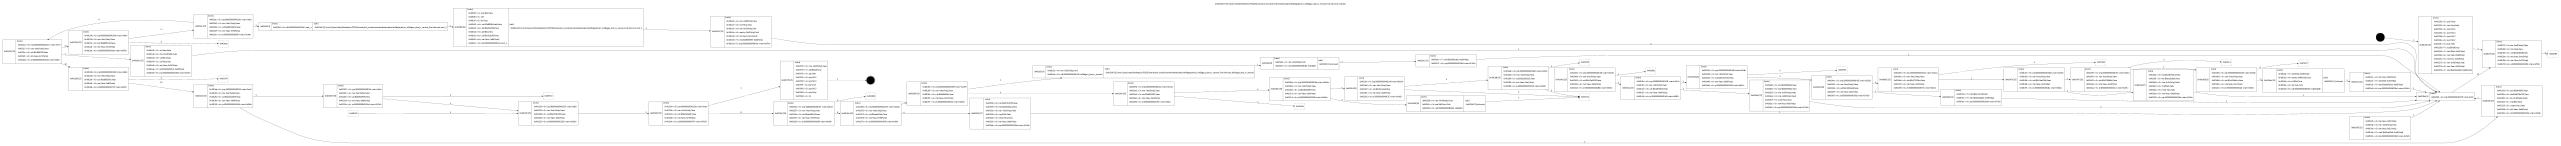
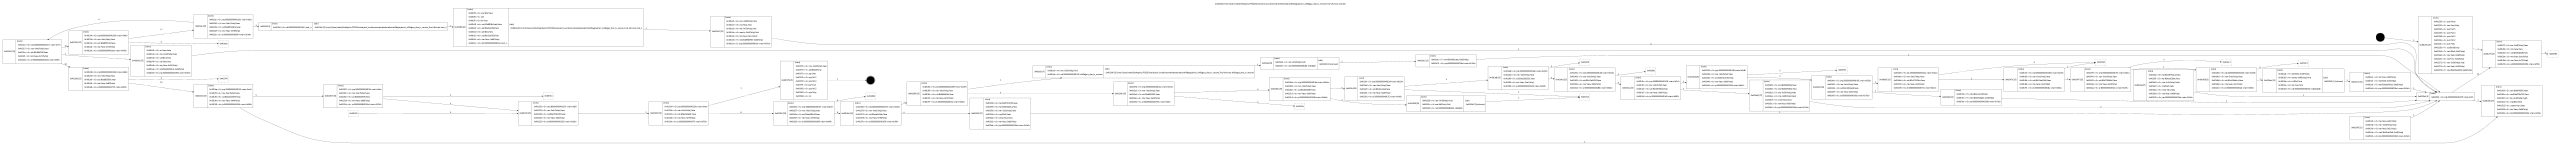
edge "0x4013e8 [25]" -> "0x401713": now "0x4013e8 [25]" -> "0x401401 [25]"
edge "0x40147e [25]" -> "0x40155a [27]": now "0x40147e [25]" -> "0x401934"
edge "0x401505 [27]" -> "0x4019bd [5]": reversed
